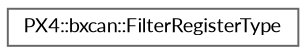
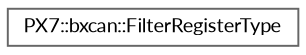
node "PX4::bxcan::FilterRegisterType": label "PX4::bxcan::FilterRegisterType" -> "PX7::bxcan::FilterRegisterType"
